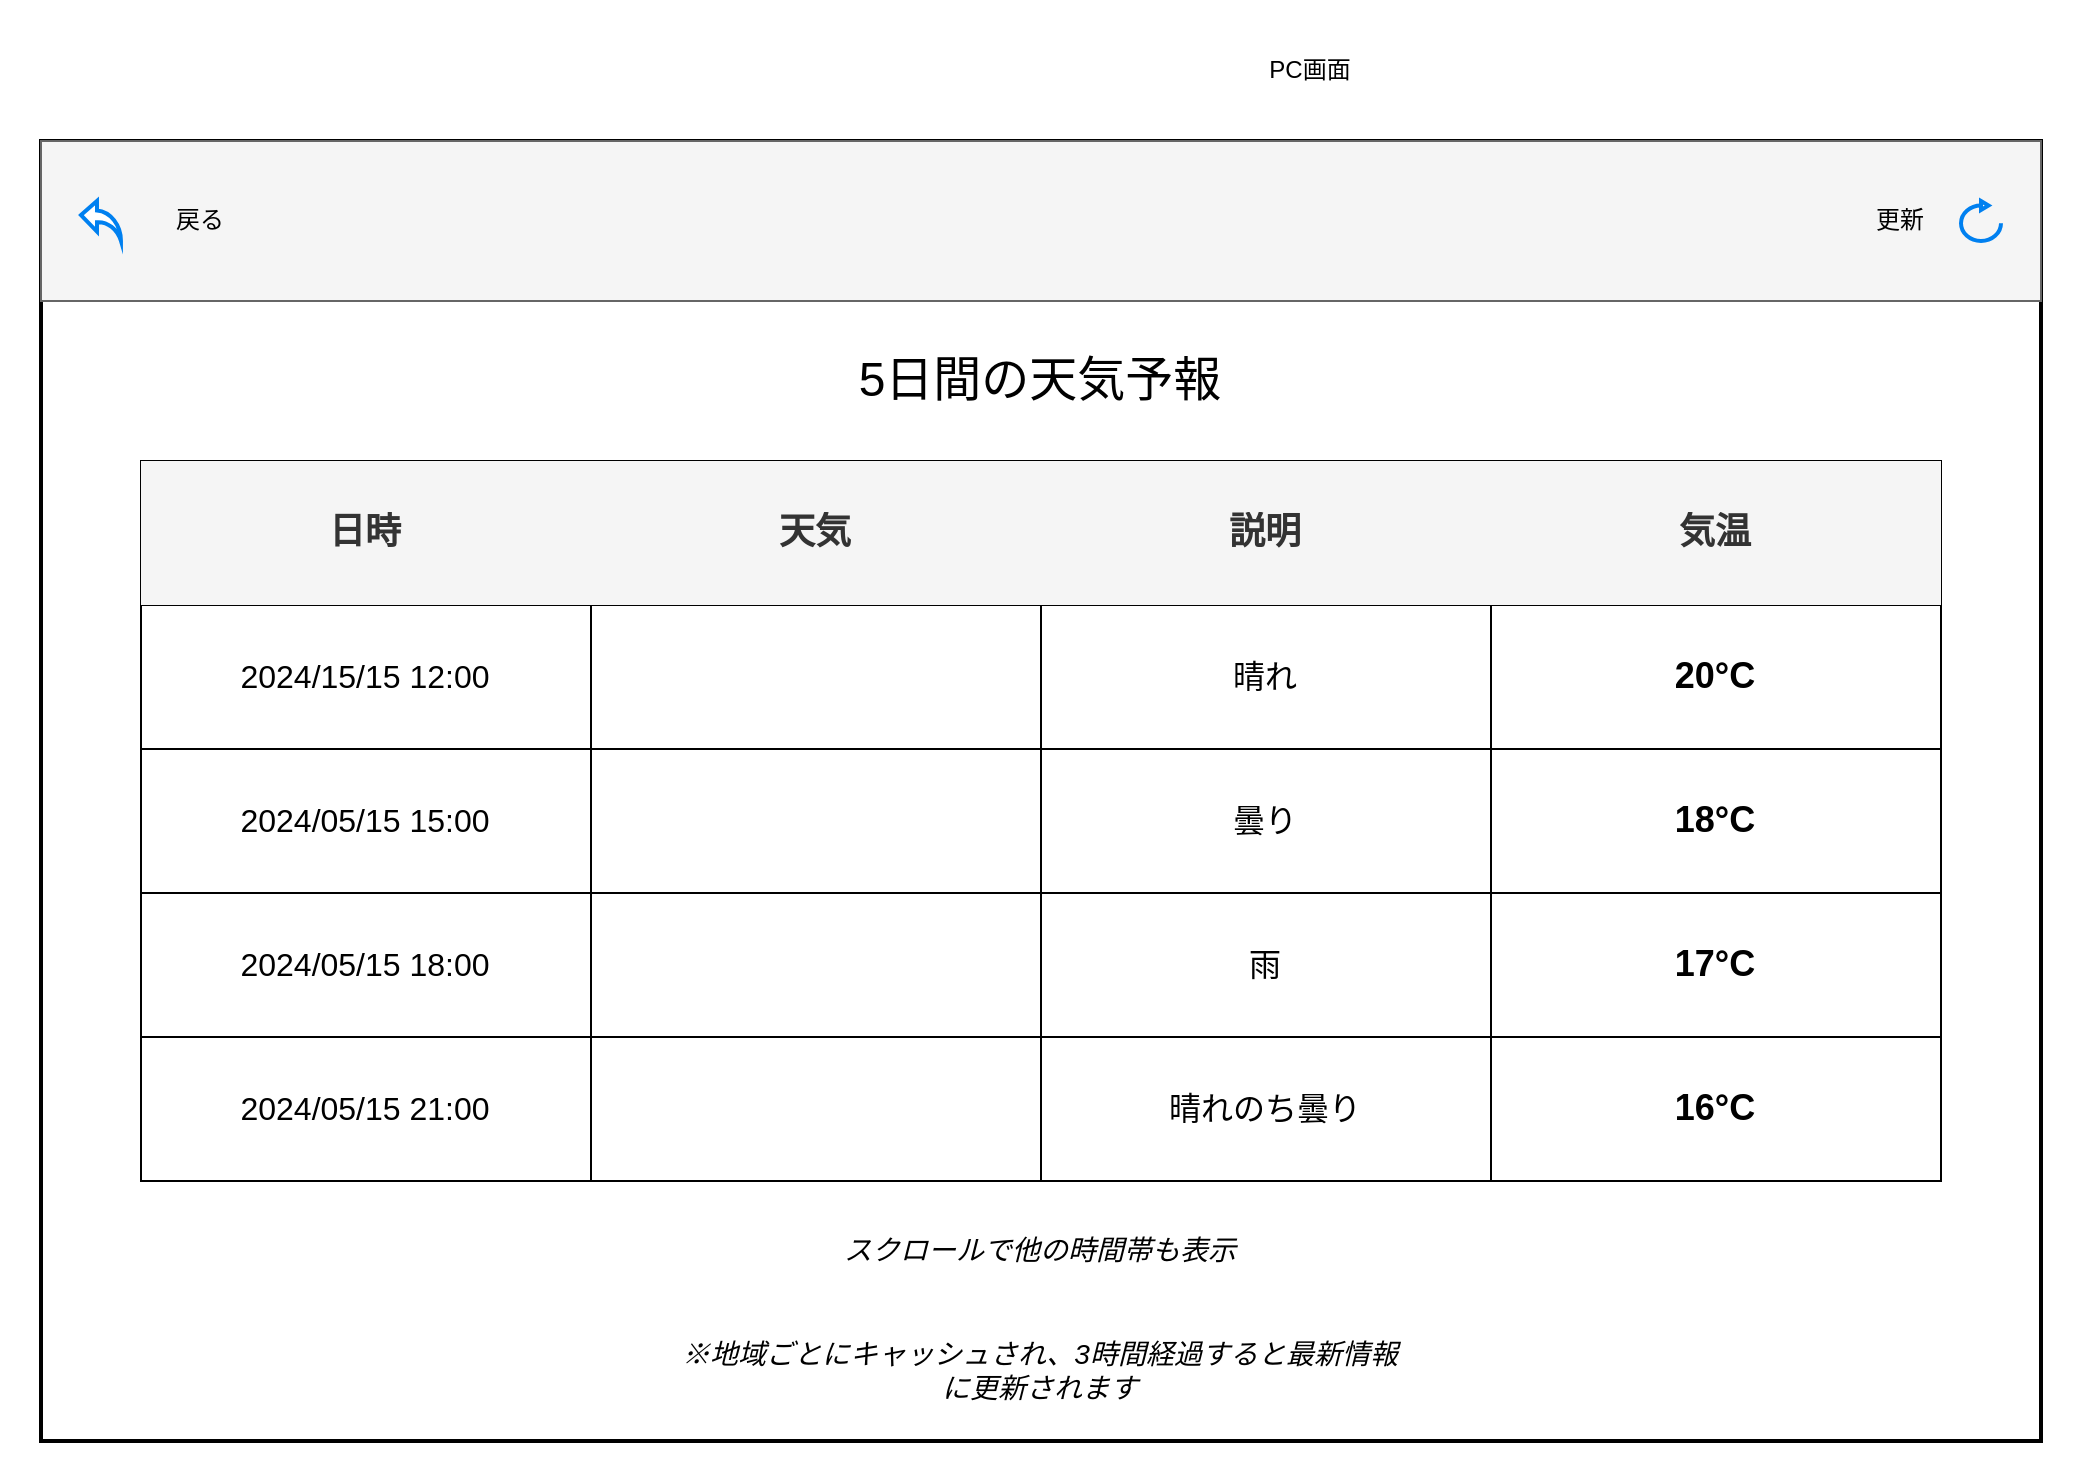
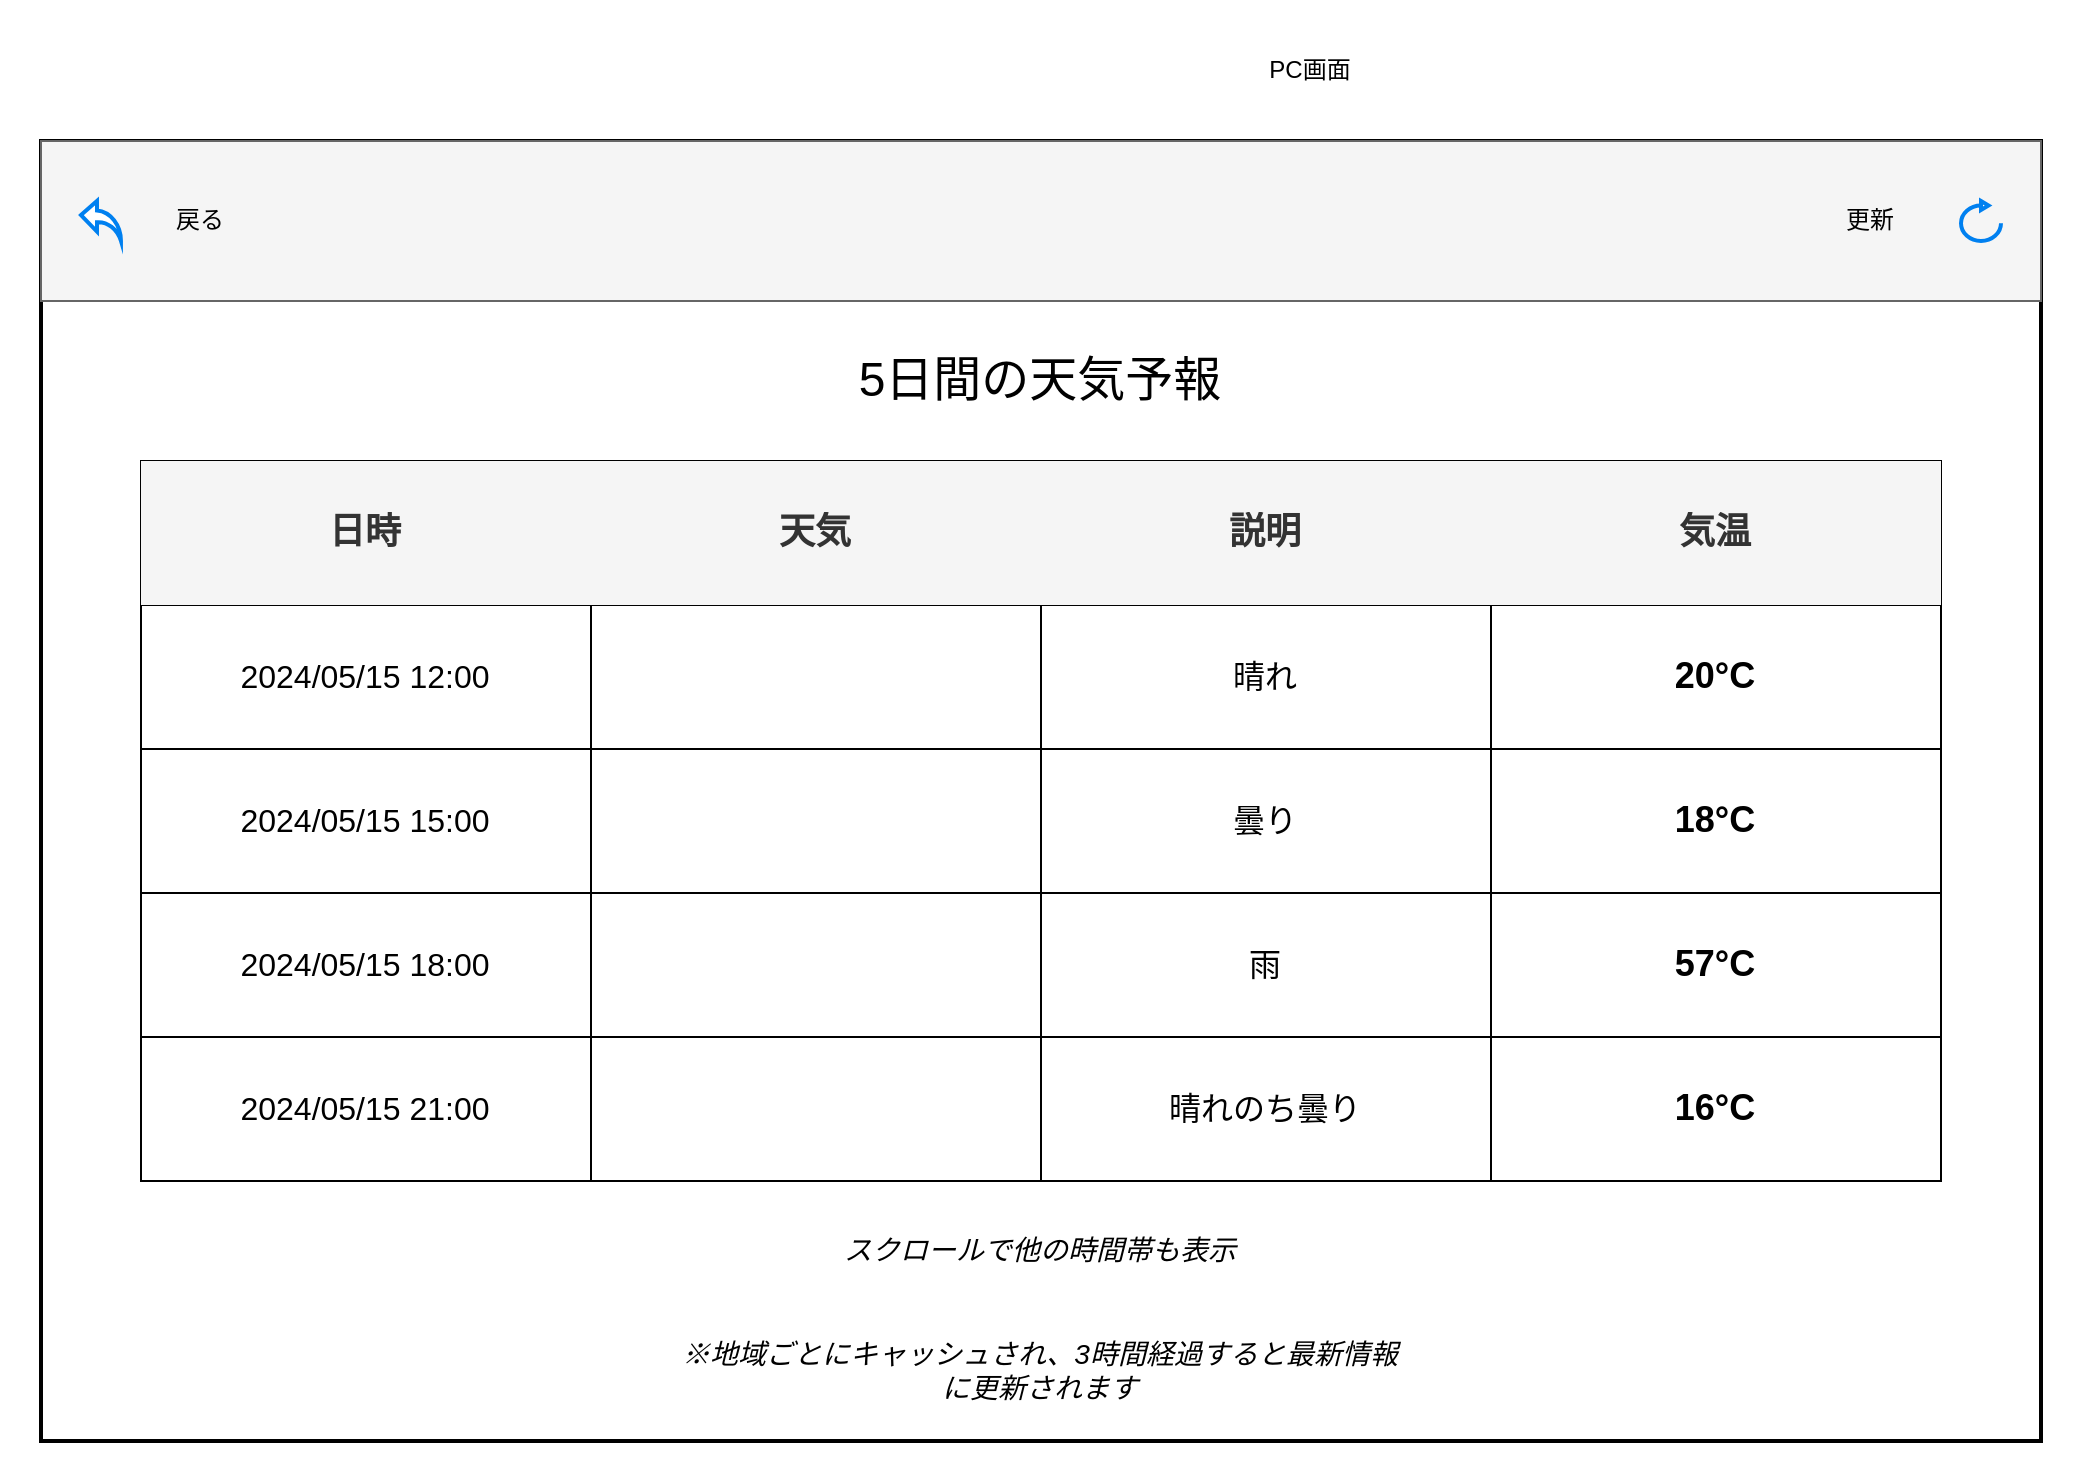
node "更新": moved (1901, 221) -> (1871, 221)
node "2024/15/15 12:00": label "2024/15/15 12:00" -> "2024/05/15 12:00"
node "17°C": label "17°C" -> "57°C"
